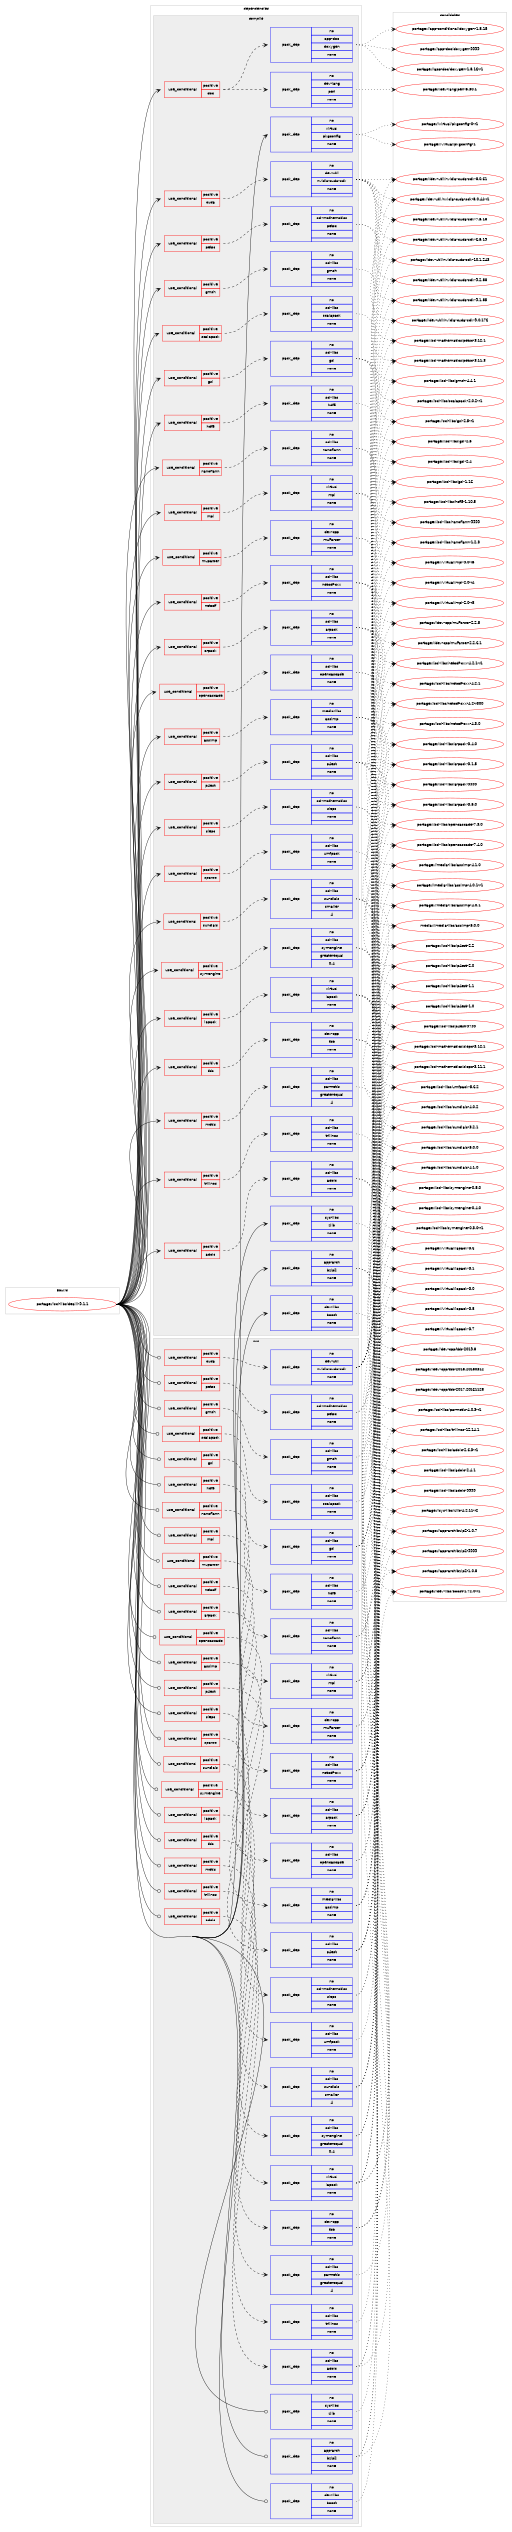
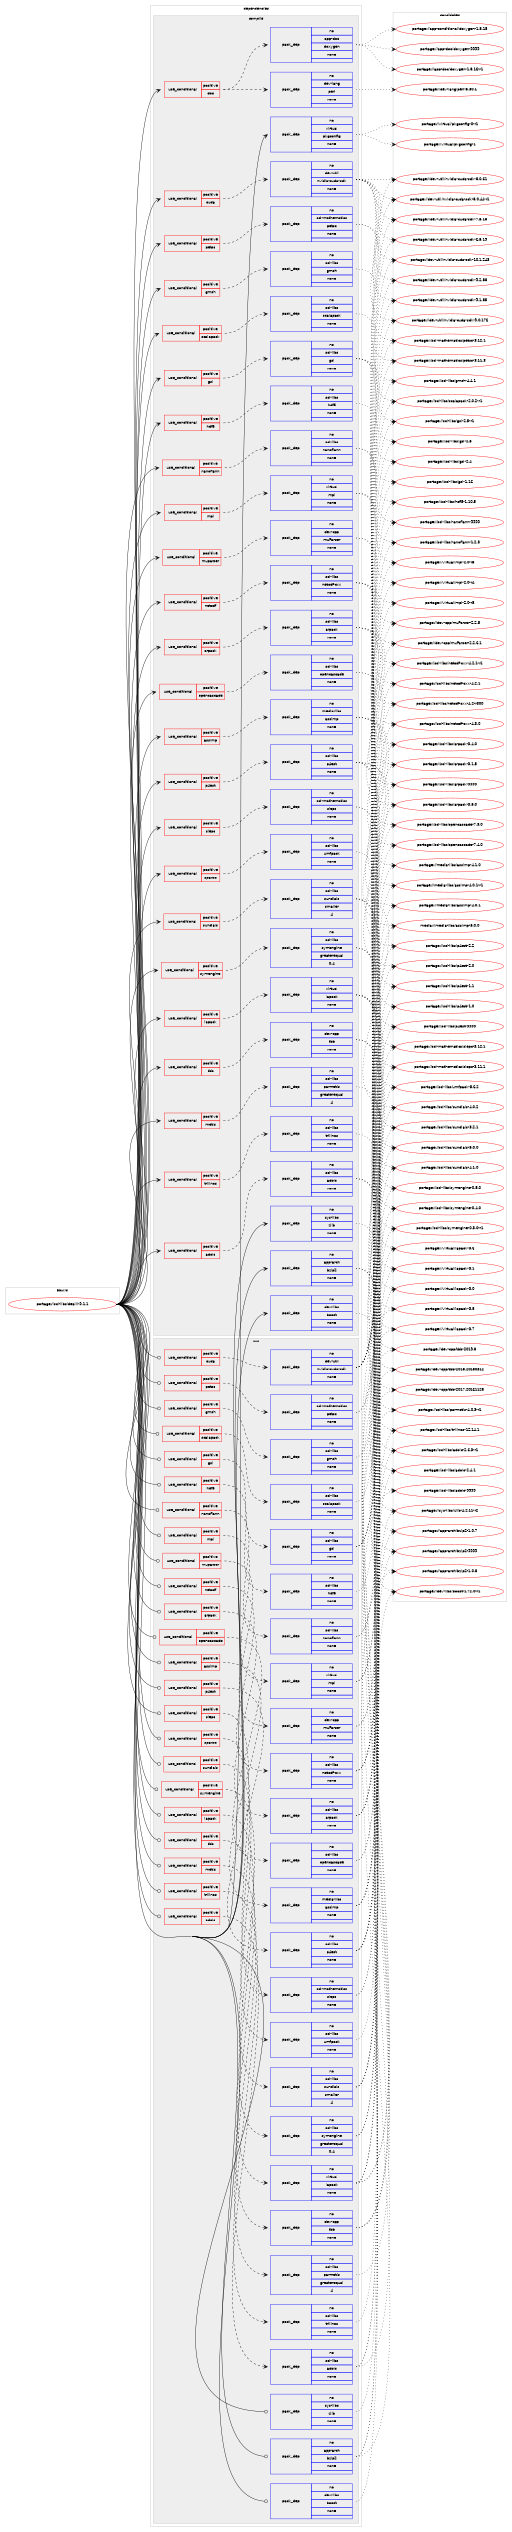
node "portage://virtual/mpi-9.0-r5": label "portage://virtual/mpi-9.0-r5" -> "portage://virtual/mpi-2.0-r5"
node "portage://sci-libs/p4est-9799": label "portage://sci-libs/p4est-9799" -> "portage://sci-libs/p4est-9999"
